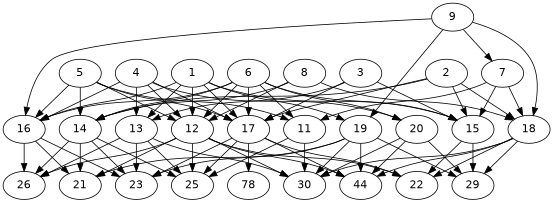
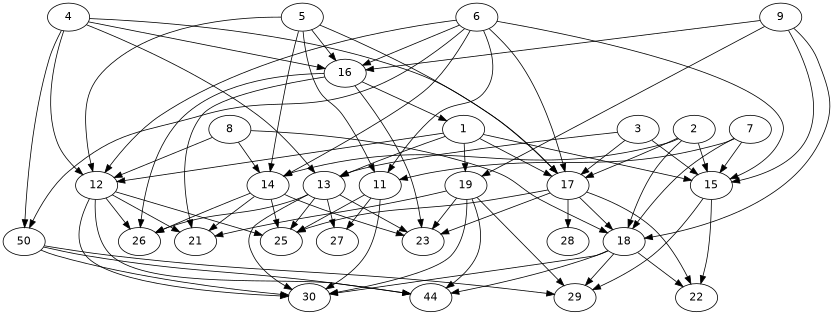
edge "9" -> "7": now "9" -> "15"
edge "1" -> "16": reversed
node "20": label "20" -> "50"
edge "17" -> "44": now "17" -> "18"
edge "12" -> "22": removed
node "78": label "78" -> "28"
node "27": added
